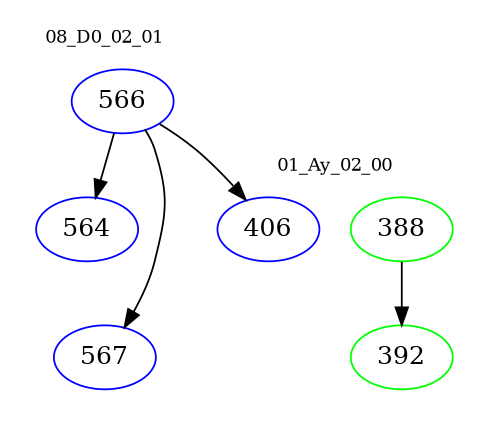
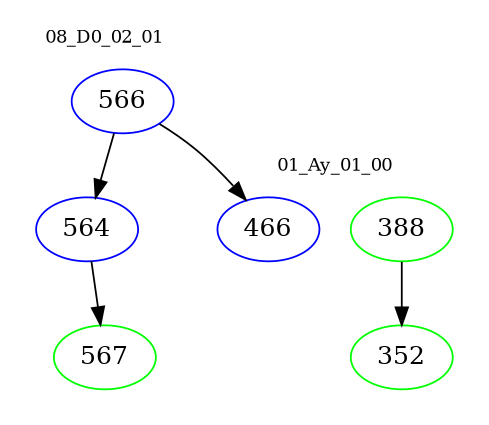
cluster "01_Ay_02_00": label "01_Ay_02_00" -> "01_Ay_01_00"
edge "566" -> "567": now "564" -> "567"
node "406": label "406" -> "466"
node "567": color blue -> green
node "392": label "392" -> "352"
